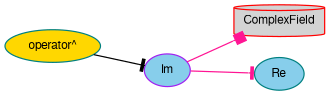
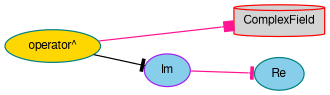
edge "Im" -> "ComplexField": now "operator^" -> "ComplexField"
